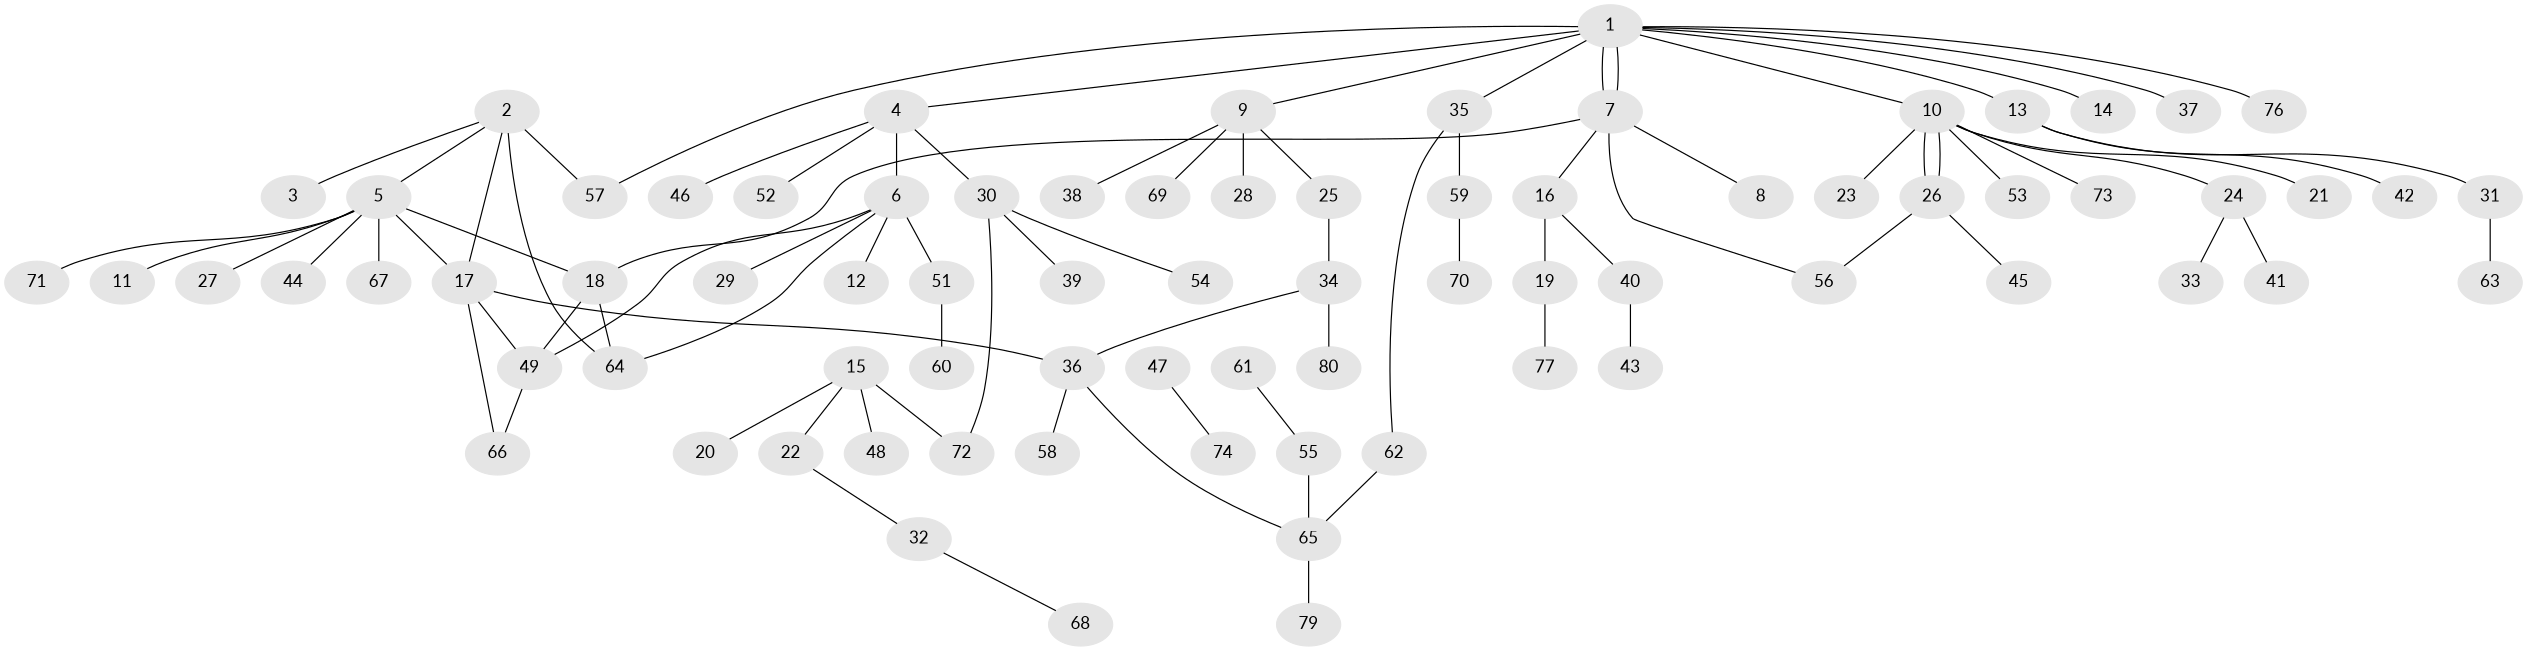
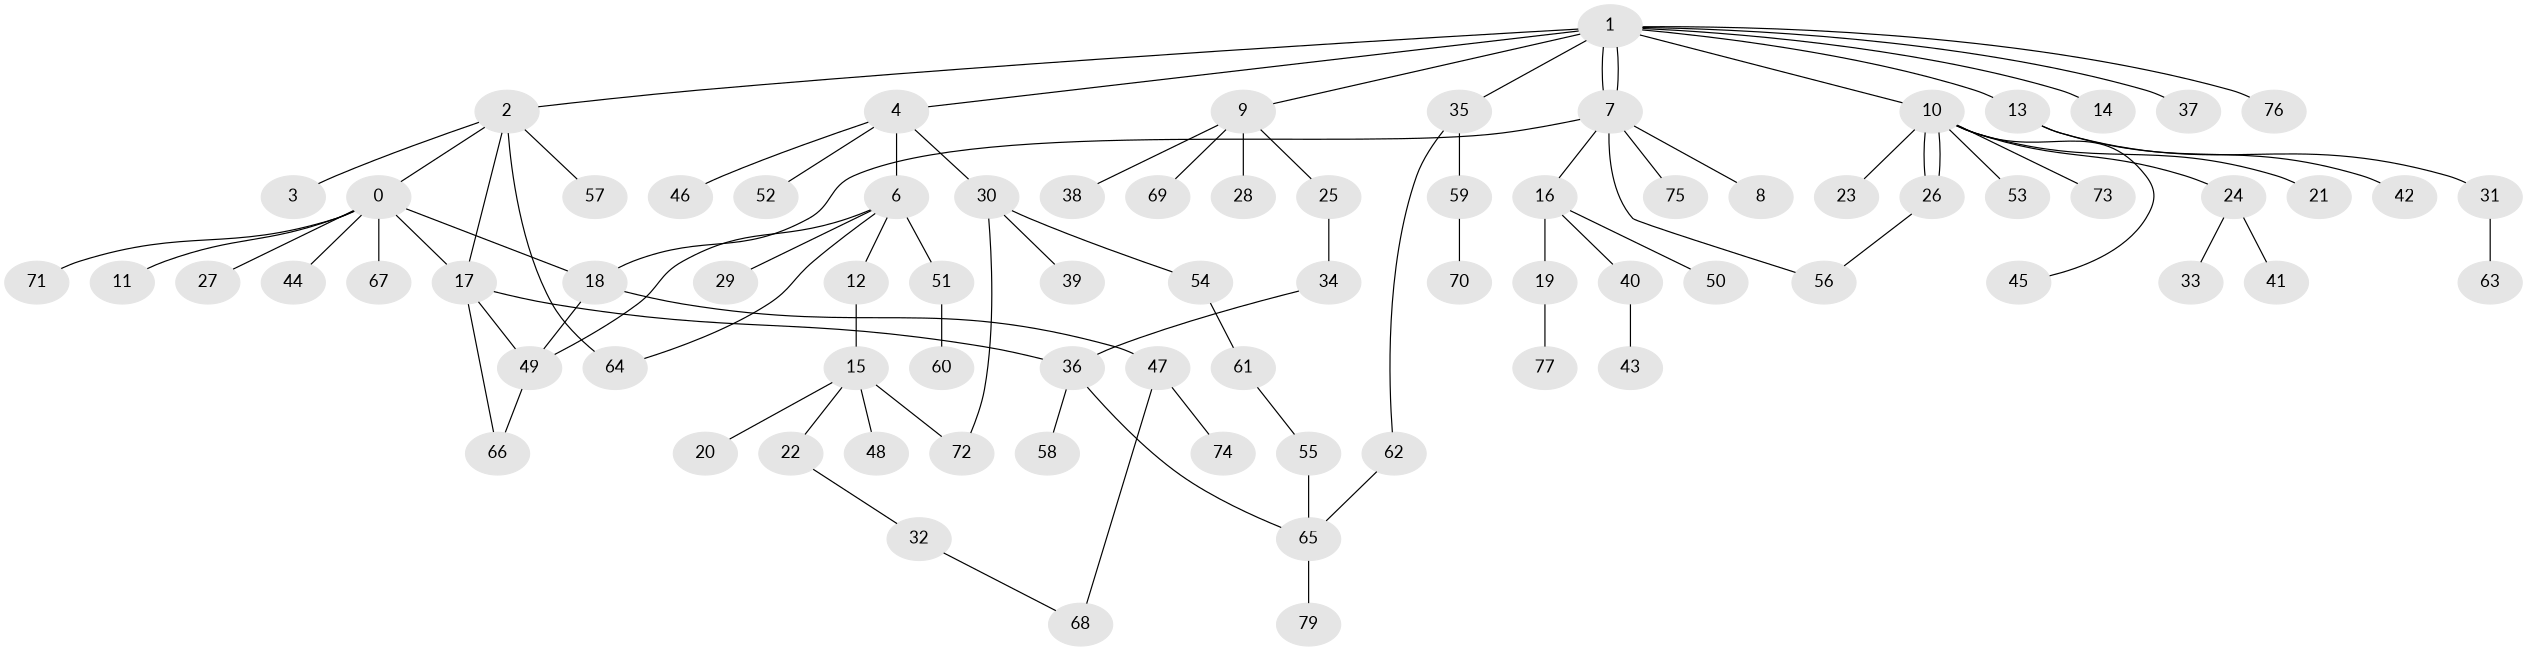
edge "1" -- "57": now "1" -- "2"
node "5": label "5" -> "0"
node "75": added
edge "26" -- "45": now "10" -- "45"
node "50": added
edge "12" -- "15": added
edge "54" -- "61": added
edge "18" -- "64": now "18" -- "47"
node "80": removed
edge "47" -- "68": added
